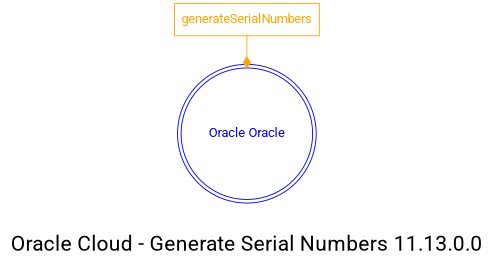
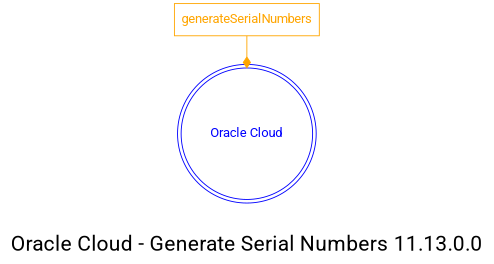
node "Oracle Oracle": label "Oracle Oracle" -> "Oracle Cloud"
